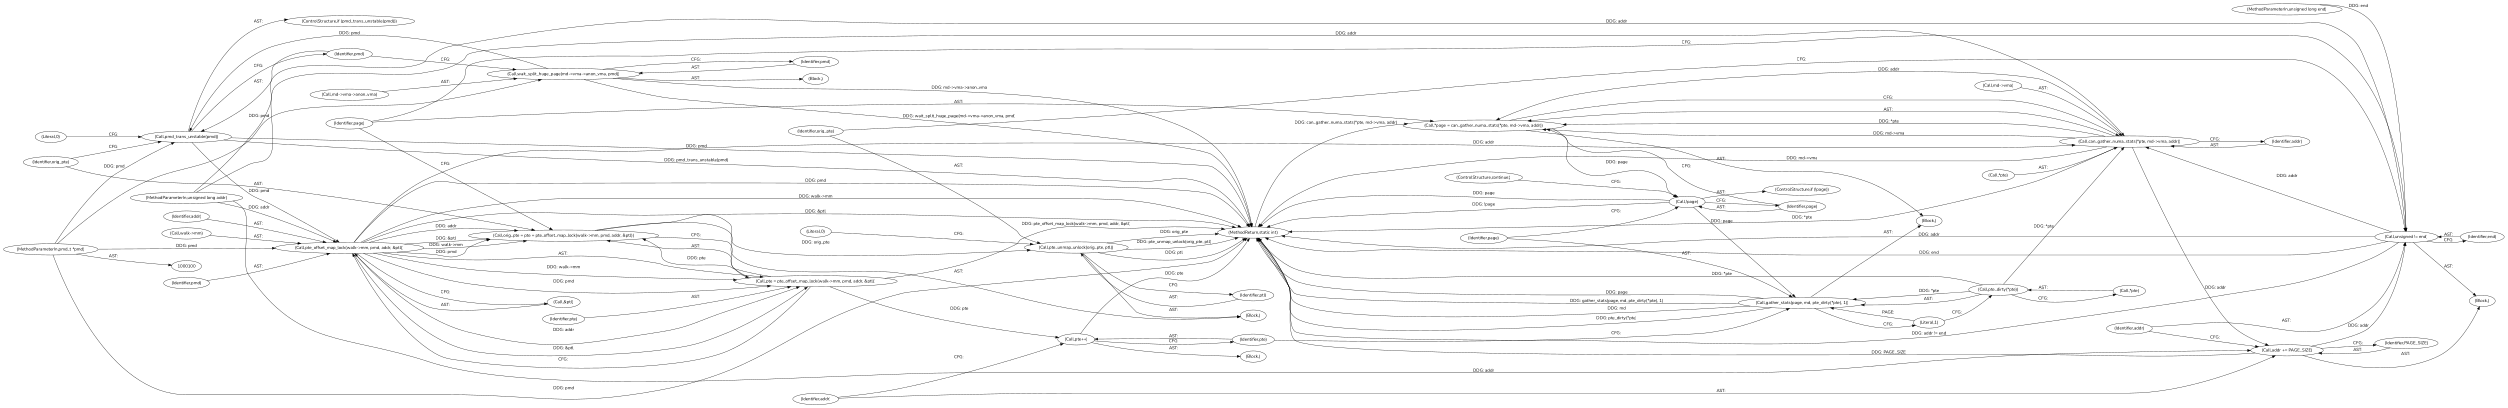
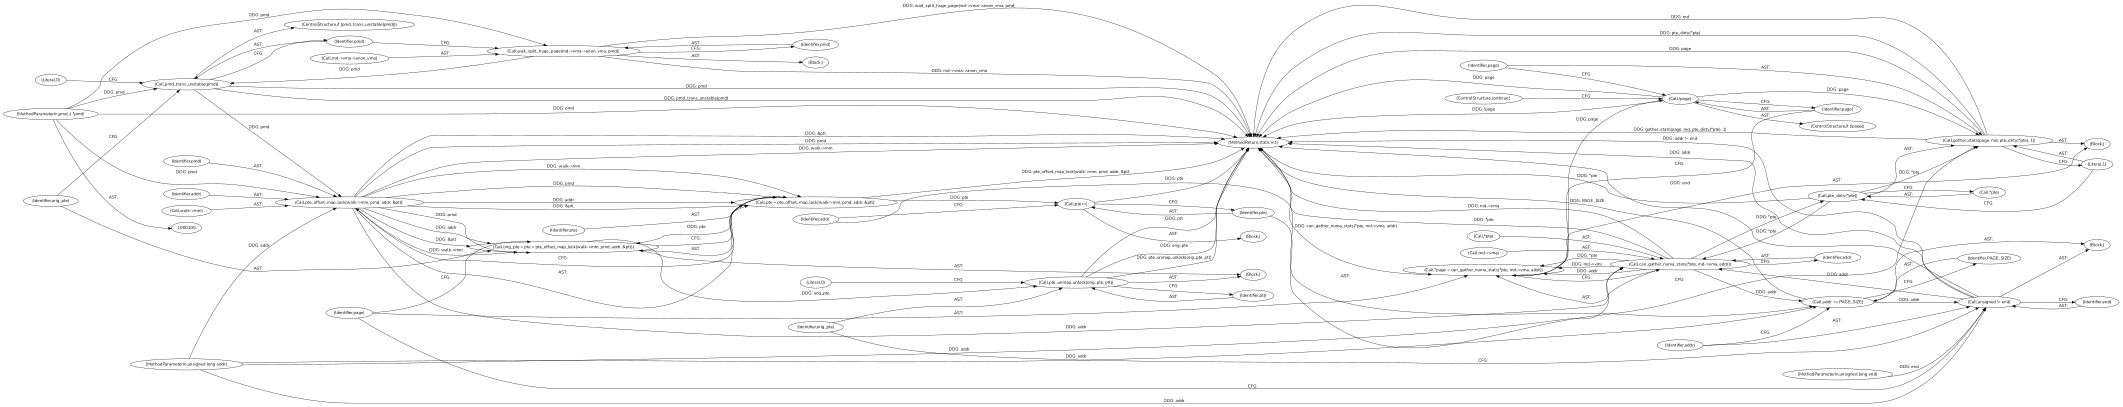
edge "(Call,can_gather_numa_stats(*pte, md->vma, addr))" -> "(Call,pte_dirty(*pte))": added, label "DDG: *pte"
node "(Call,&ptl)": removed
edge "(Literal,1)" -> "(Call,gather_stats(page, md, pte_dirty(*pte), 1))": label "PAGE: " -> "AST: "
